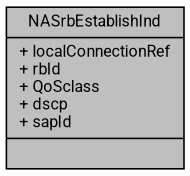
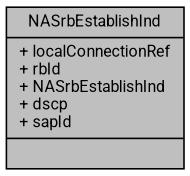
node "NASrbEstablishInd": text "+ QoSclass" -> "+ NASrbEstablishInd"
